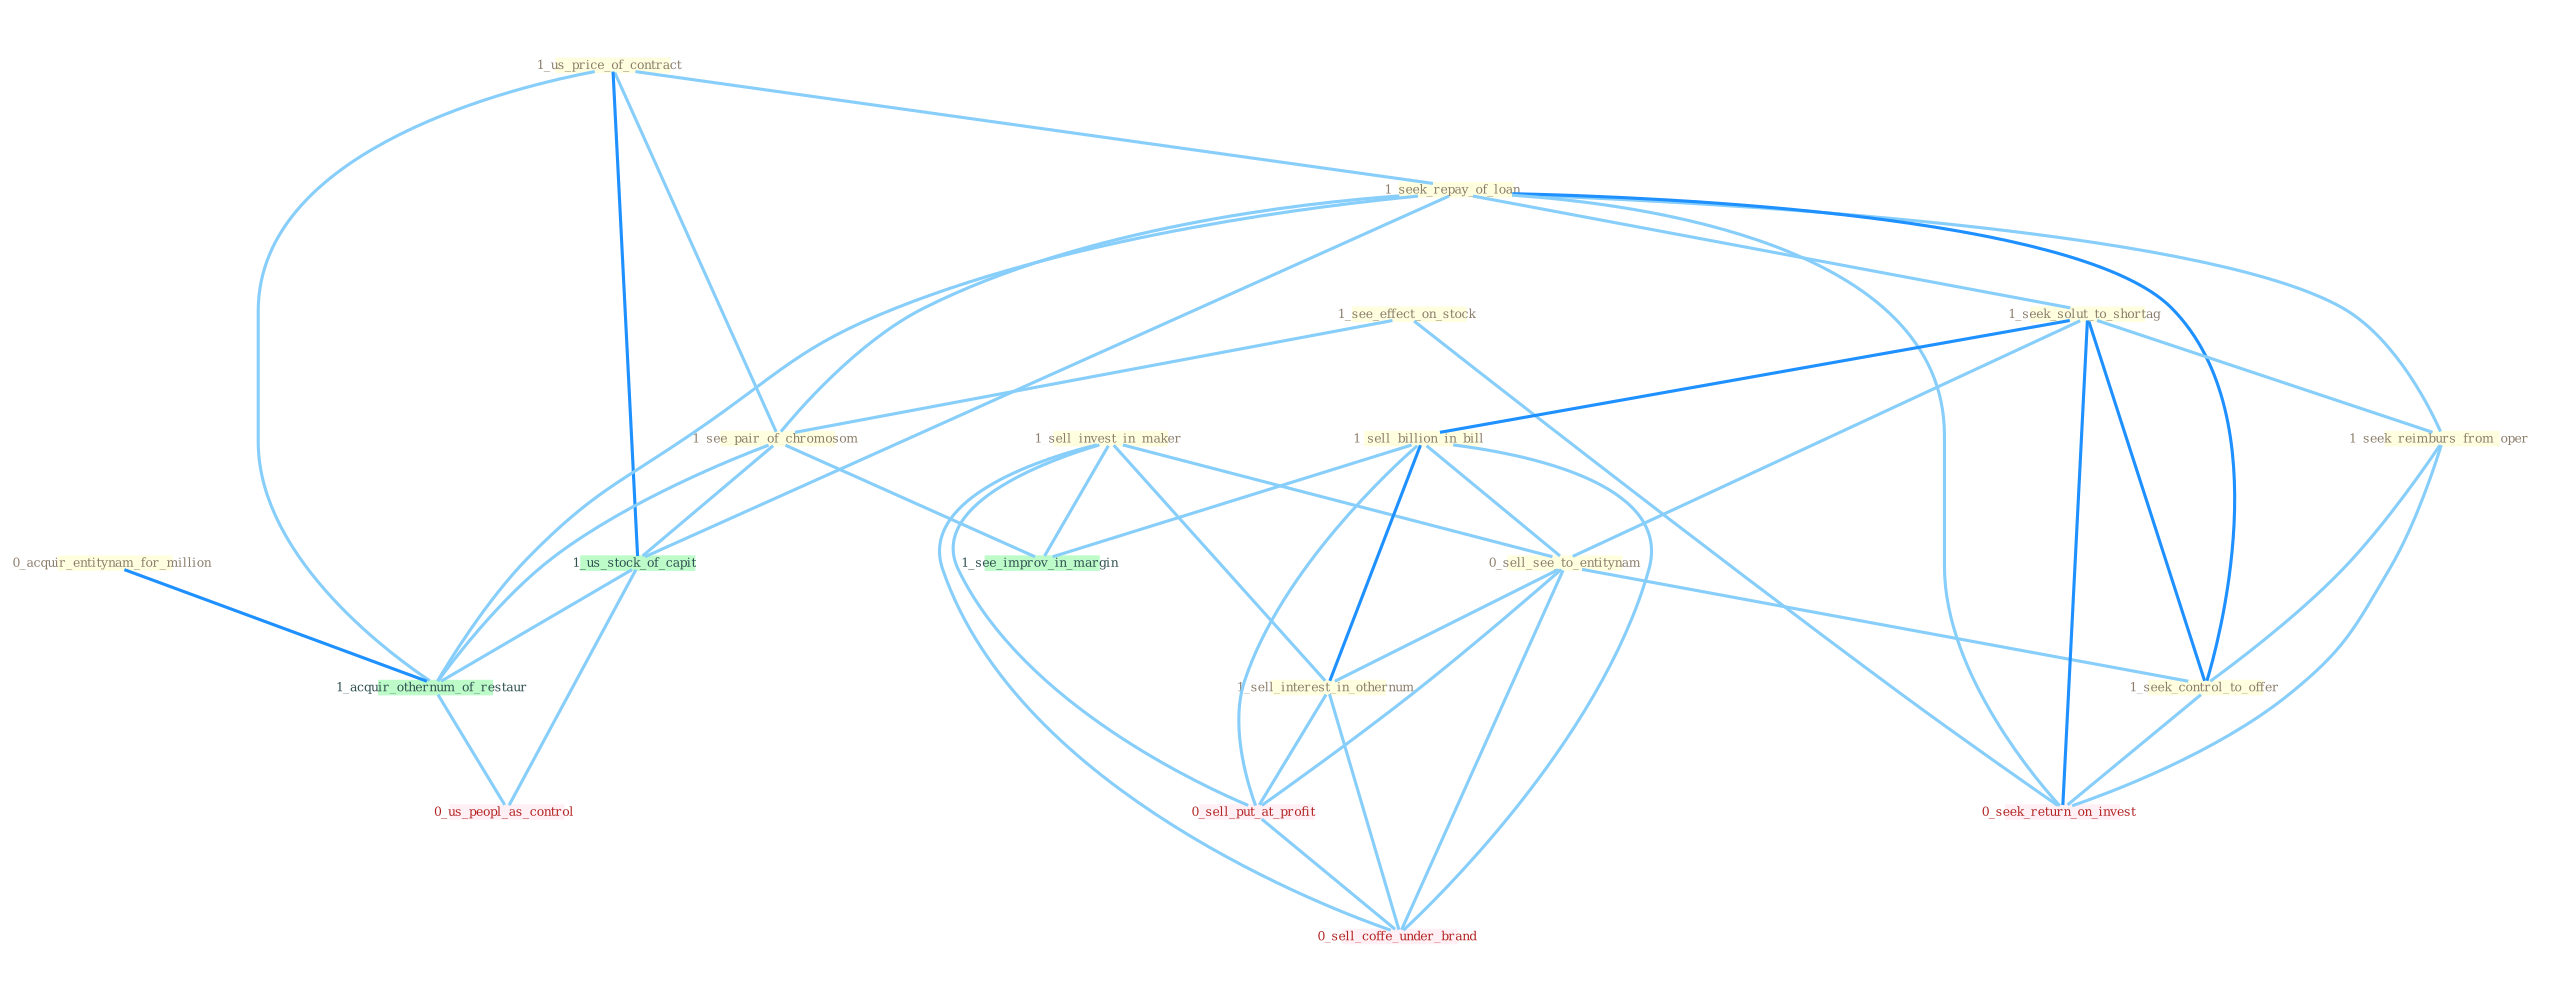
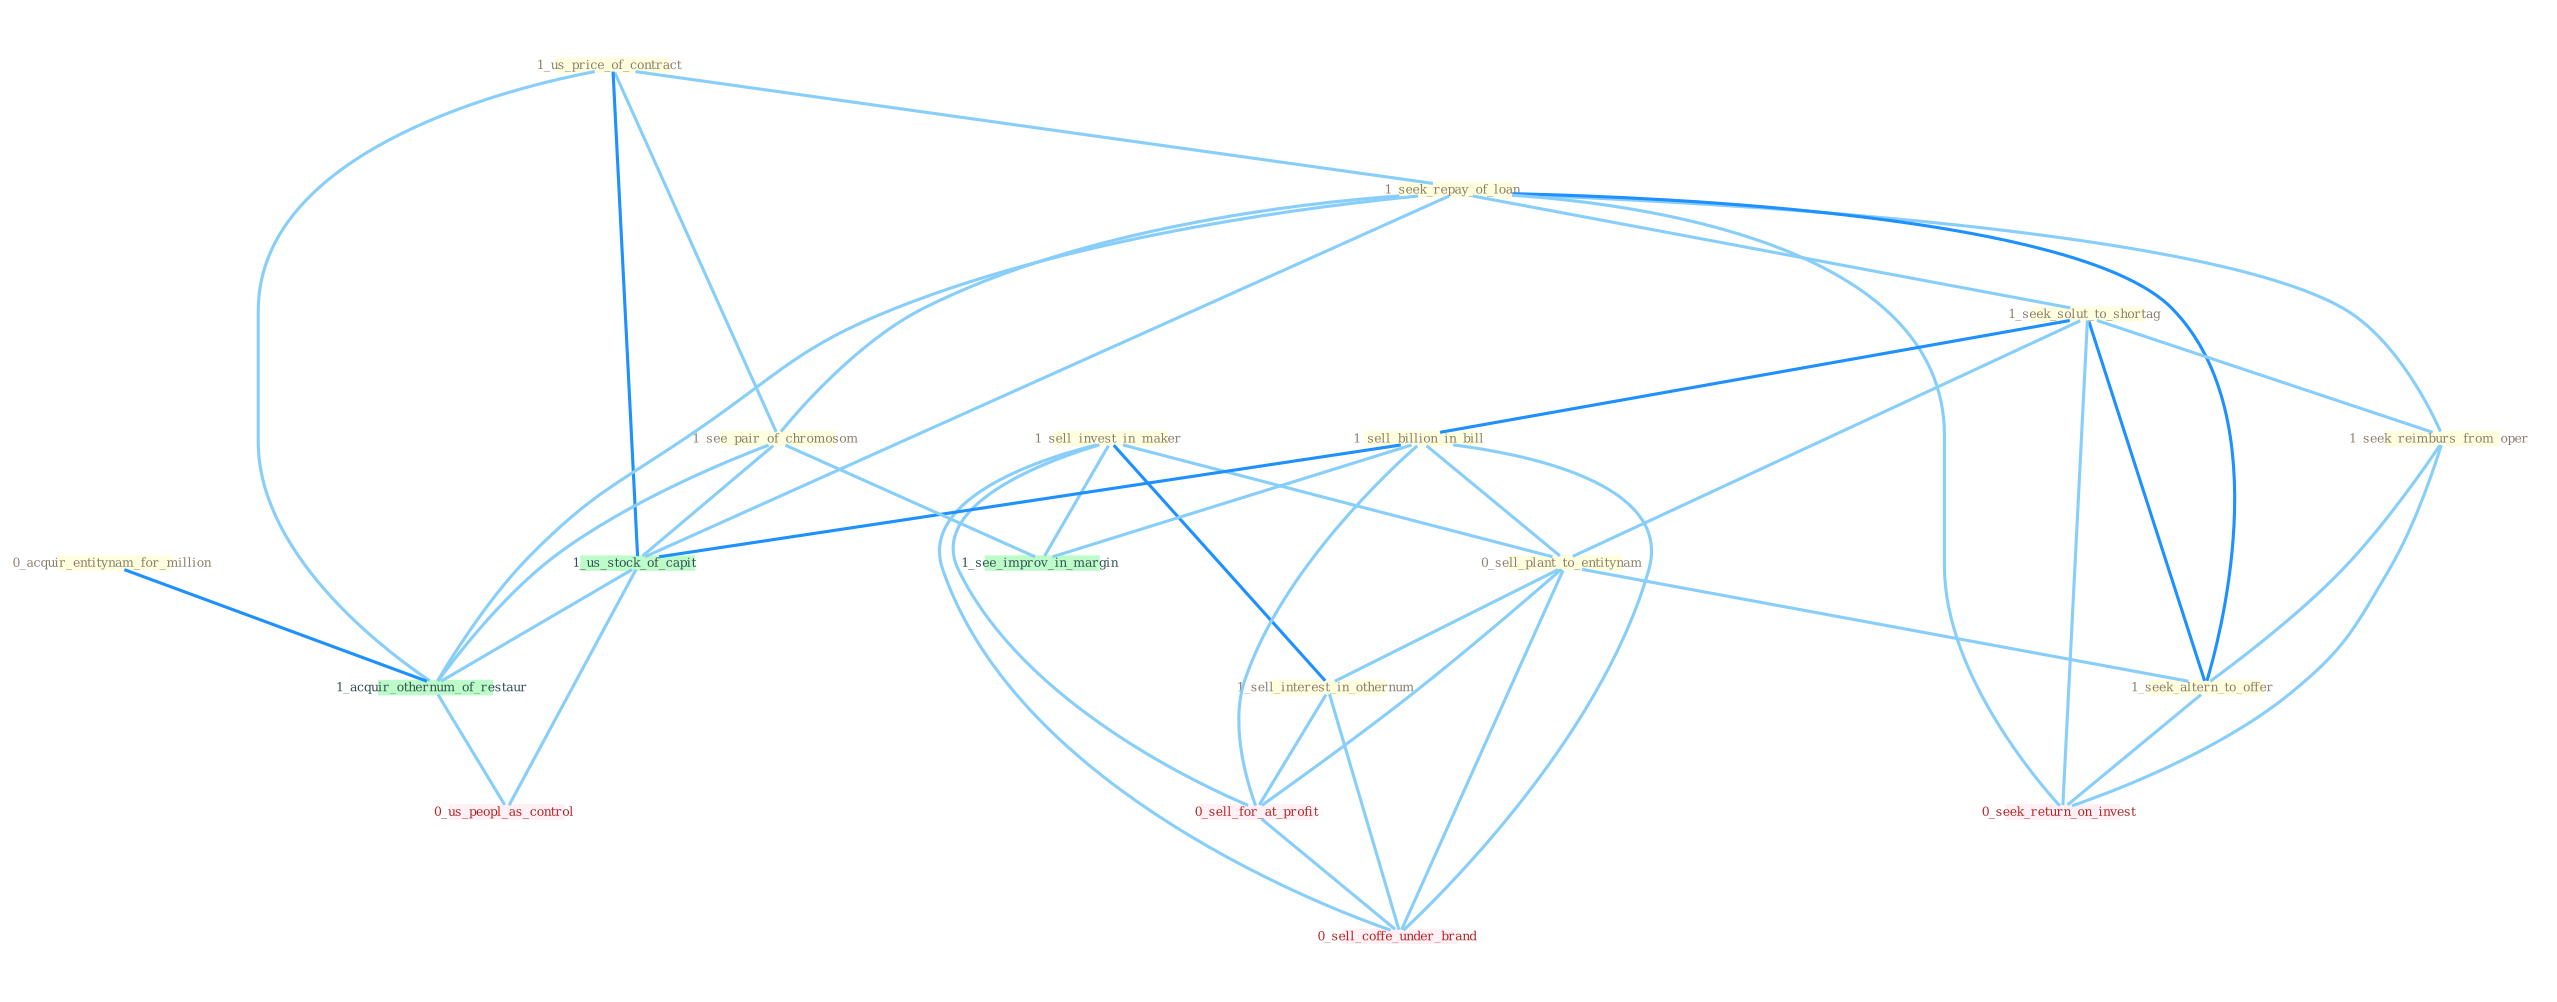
node "1_see_effect_on_stock": removed
edge "1_sell_invest_in_maker" -- "1_sell_interest_in_othernum": color #87cefa -> #1e90ff
edge "1_sell_billion_in_bill" -- "1_sell_interest_in_othernum": now "1_sell_billion_in_bill" -- "1_us_stock_of_capit"
node "0_sell_see_to_entitynam": label "0_sell_see_to_entitynam" -> "0_sell_plant_to_entitynam"
edge "1_seek_solut_to_shortag" -- "0_seek_return_on_invest": color #1e90ff -> #87cefa
node "1_seek_control_to_offer": label "1_seek_control_to_offer" -> "1_seek_altern_to_offer"
node "0_sell_put_at_profit": label "0_sell_put_at_profit" -> "0_sell_for_at_profit"
